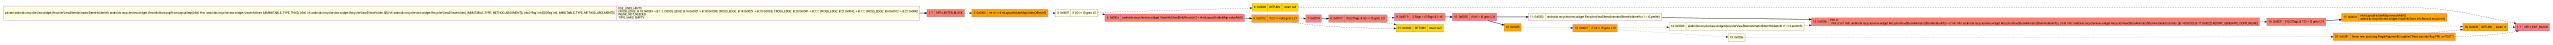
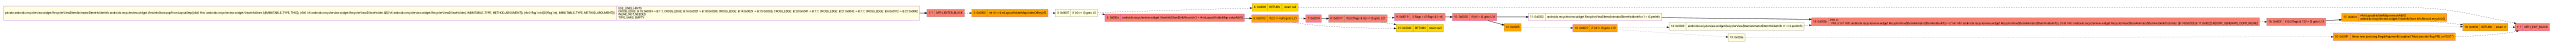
edge "20: 0x0041" -> "18: 0x0039": now "17: 0x0031" -> "18: 0x0039"
